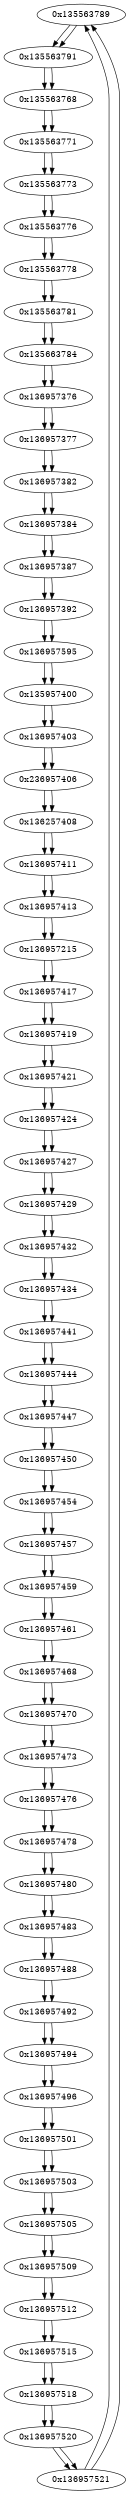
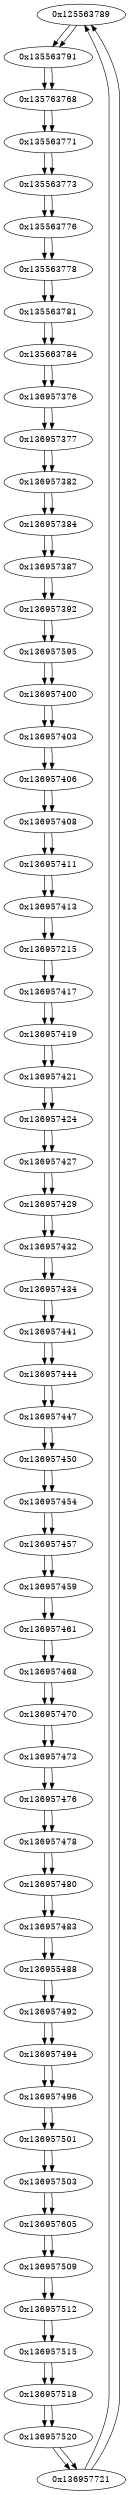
node "0x135563789": label "0x135563789" -> "0x125563789"
node "0x135563768": label "0x135563768" -> "0x135763768"
node "0x135957400": label "0x135957400" -> "0x136957400"
node "0x236957406": label "0x236957406" -> "0x136957406"
node "0x136257408": label "0x136257408" -> "0x136957408"
node "0x136957488": label "0x136957488" -> "0x136955488"
node "0x136957505": label "0x136957505" -> "0x136957605"
node "0x136957521": label "0x136957521" -> "0x136957721"
